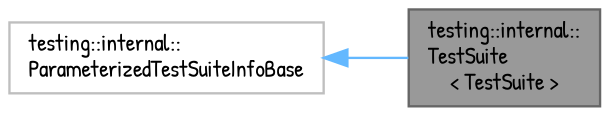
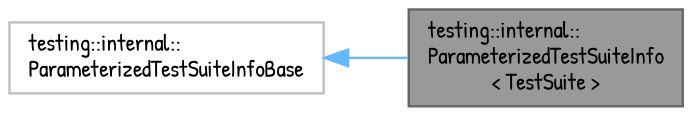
node "testing::internal:: TestSuite < TestSuite >": label "testing::internal:: TestSuite < TestSuite >" -> "testing::internal:: ParameterizedTestSuiteInfo < TestSuite >"
